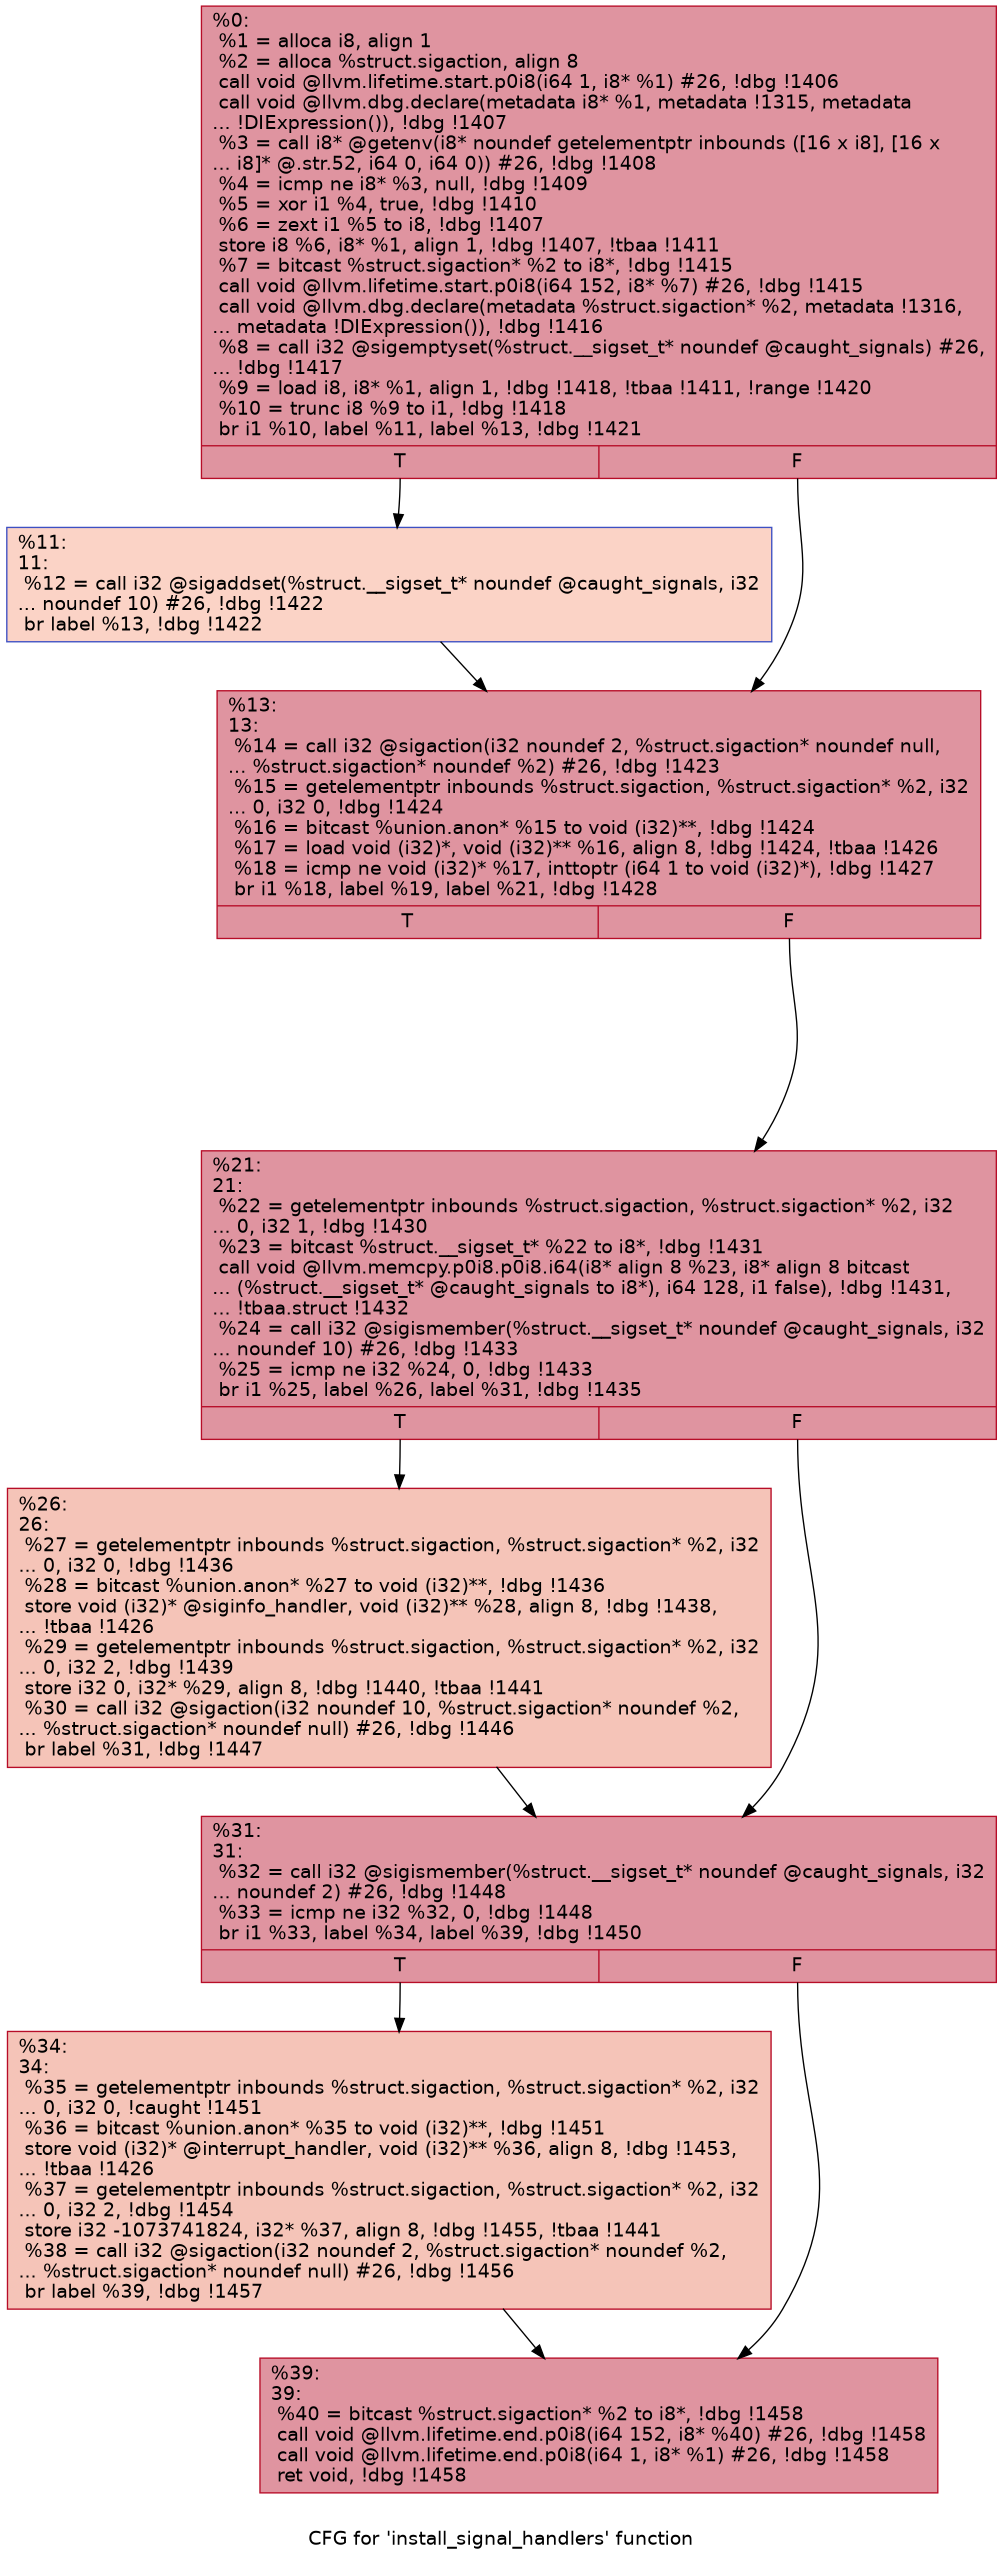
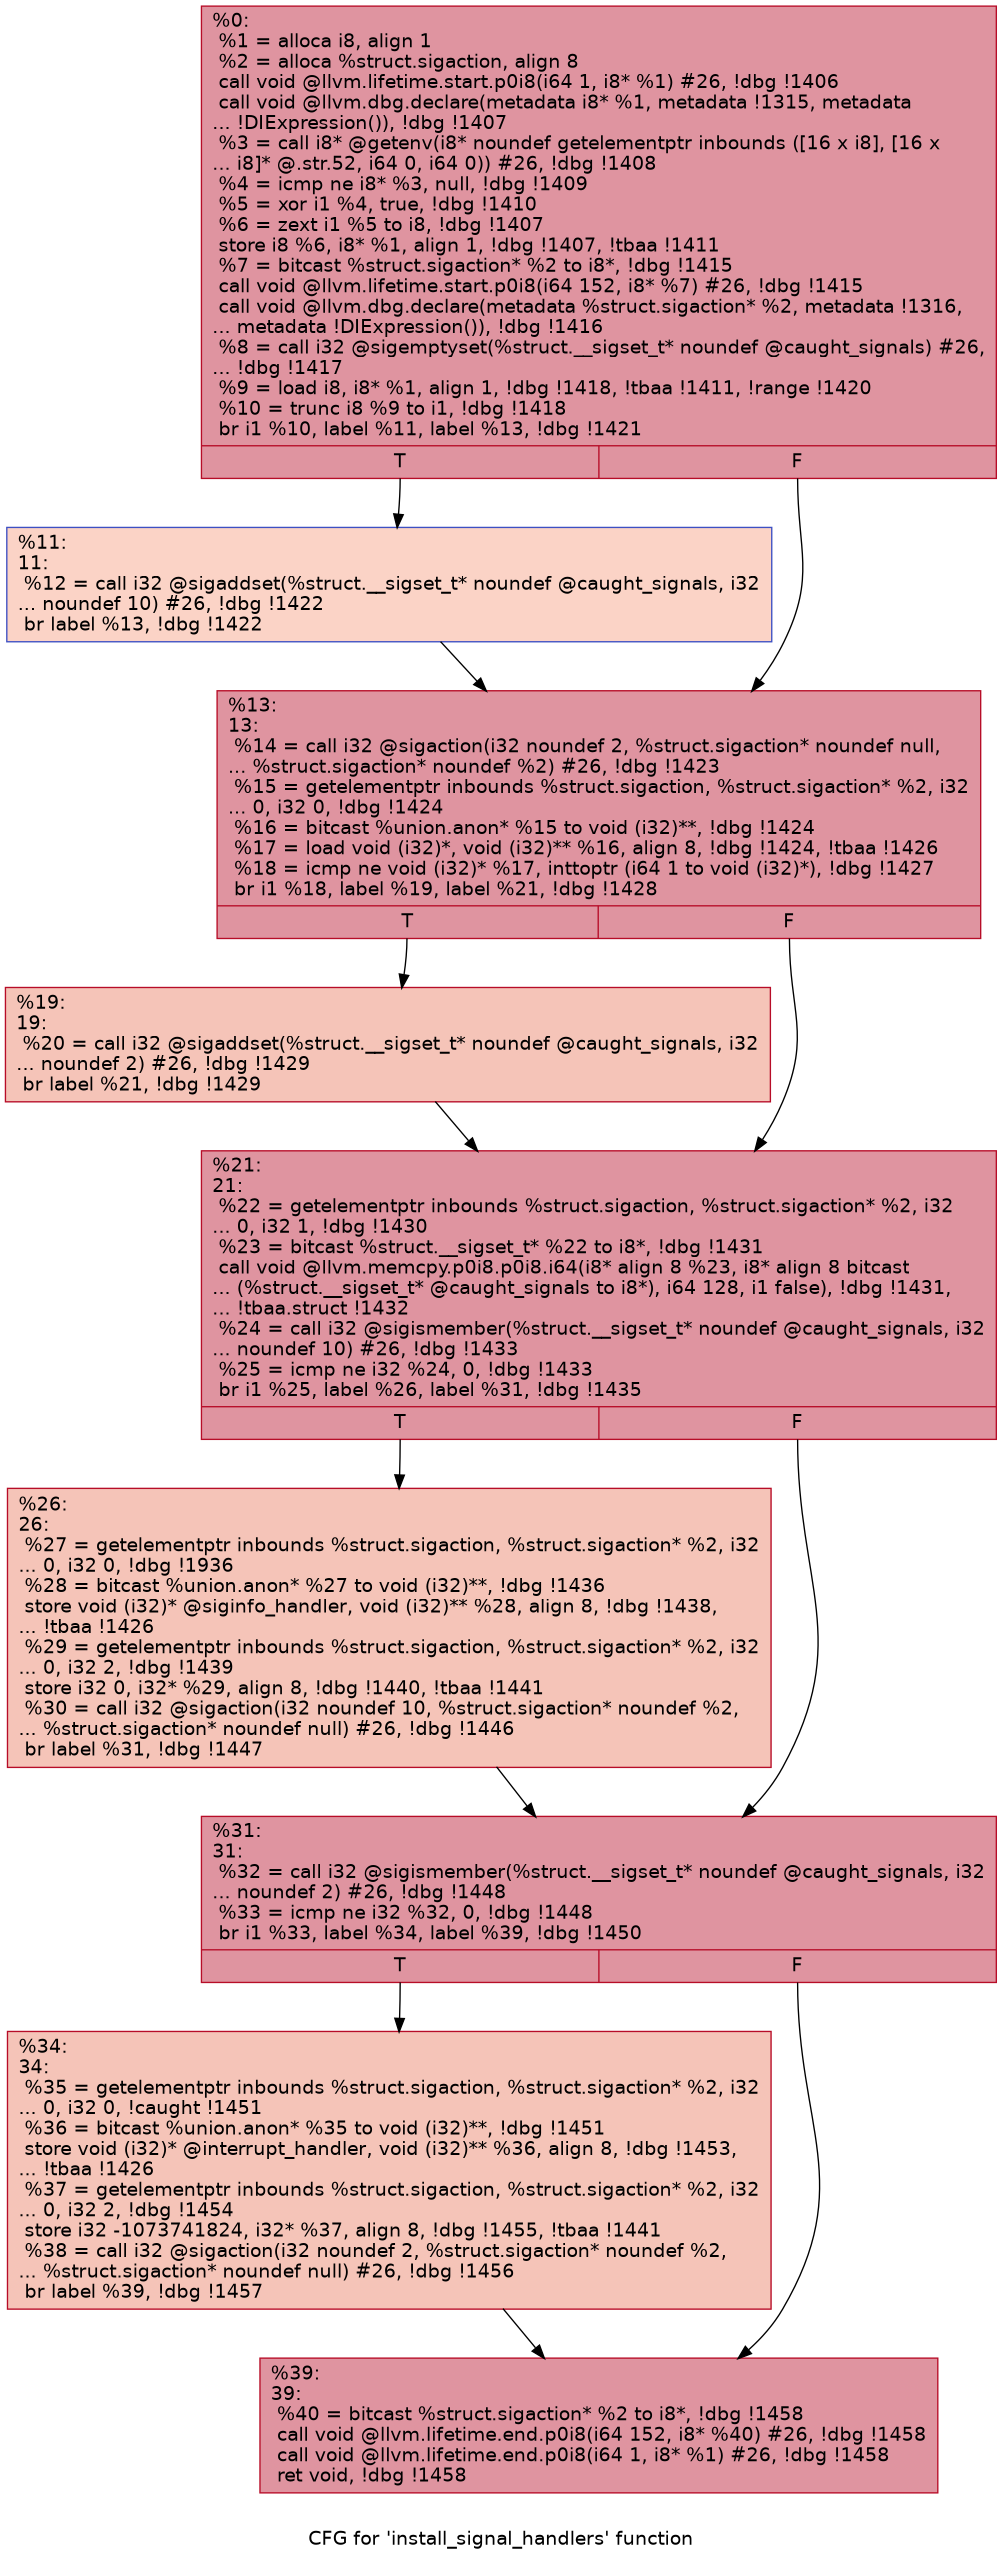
node "%19:": added
node "%26:": text "... 0, i32 0, !dbg !1436" -> "... 0, i32 0, !dbg !1936"
